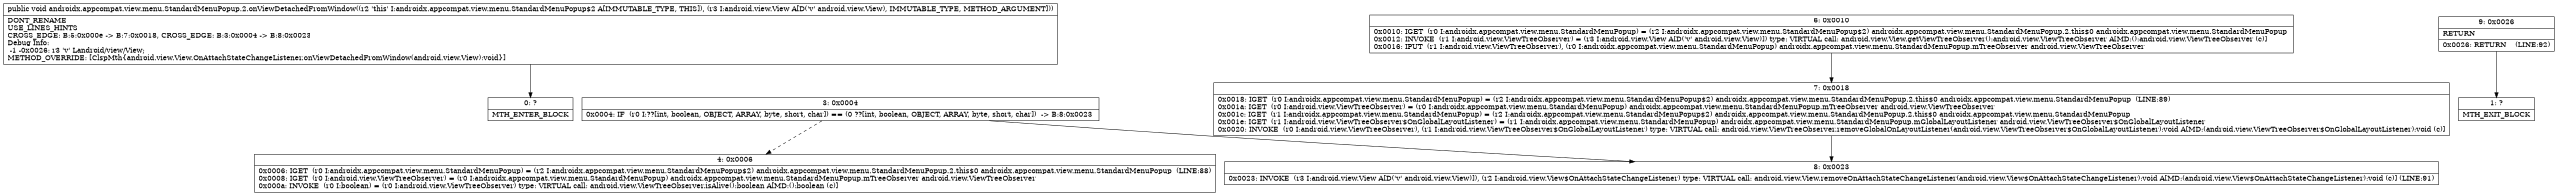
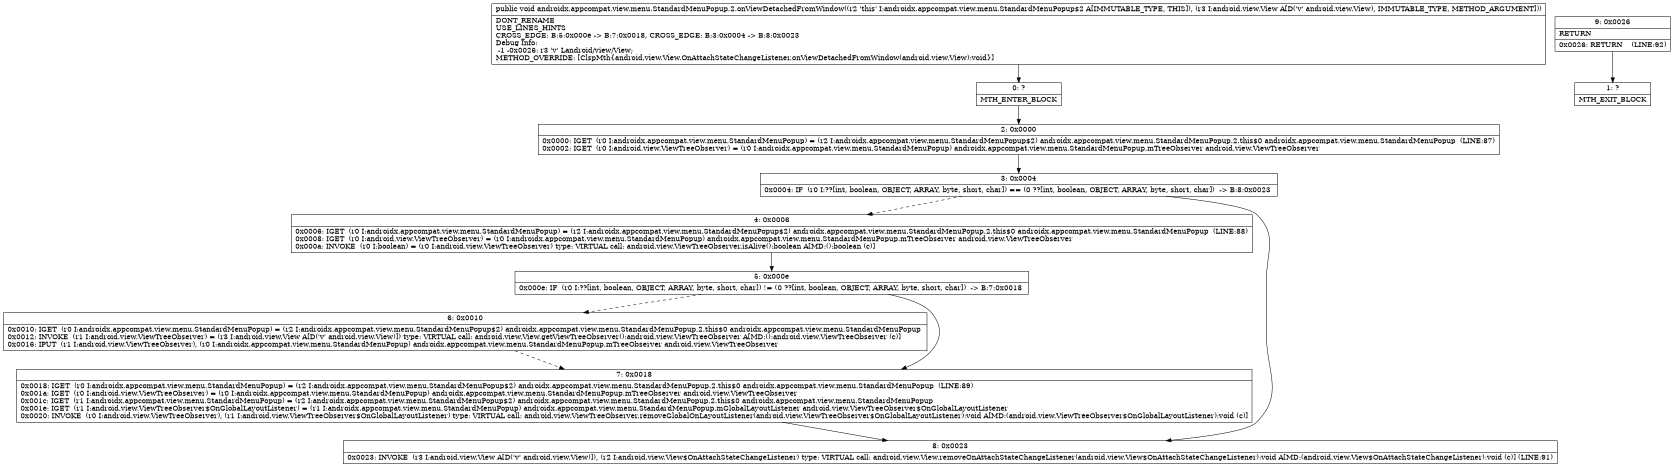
edge "6: 0x0010" -> "7: 0x0018": style solid -> dashed
node "2: 0x0000": added
node "5: 0x000e": added
